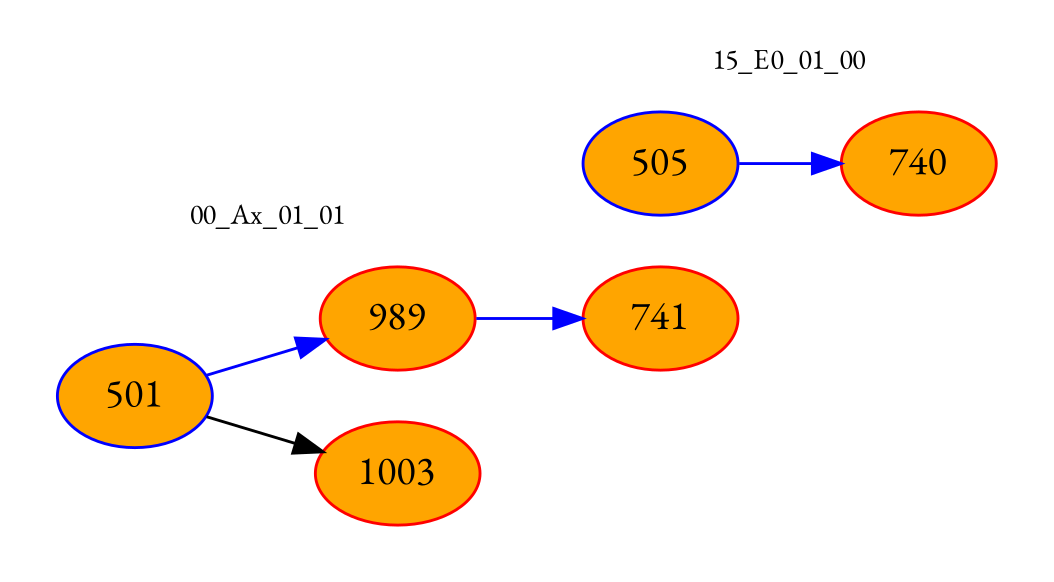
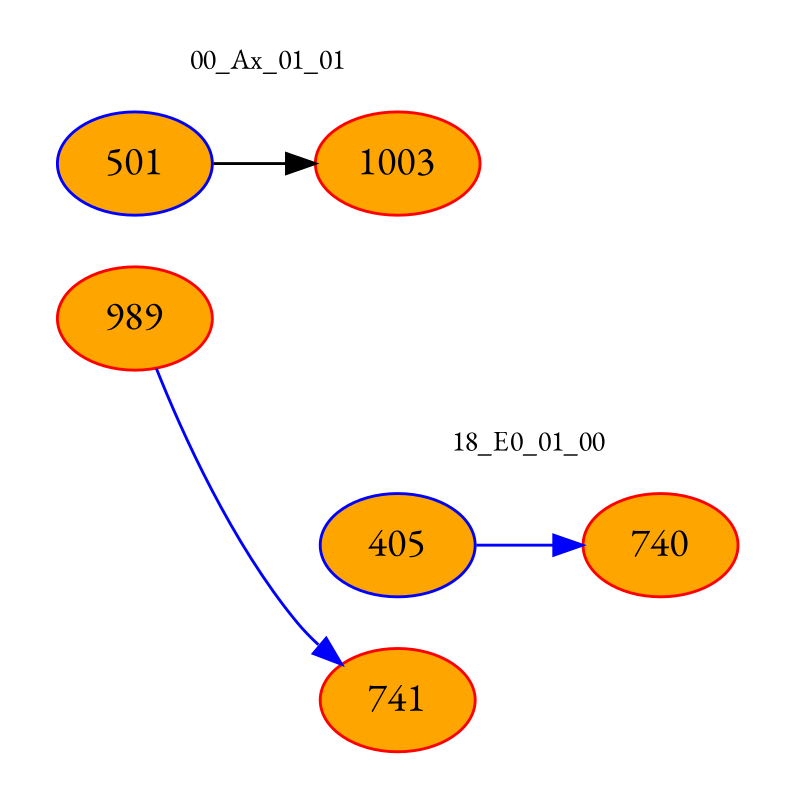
cluster "15_E0_01_00": label "15_E0_01_00" -> "18_E0_01_00"
node "505": label "505" -> "405"
edge "501" -> "989": removed
